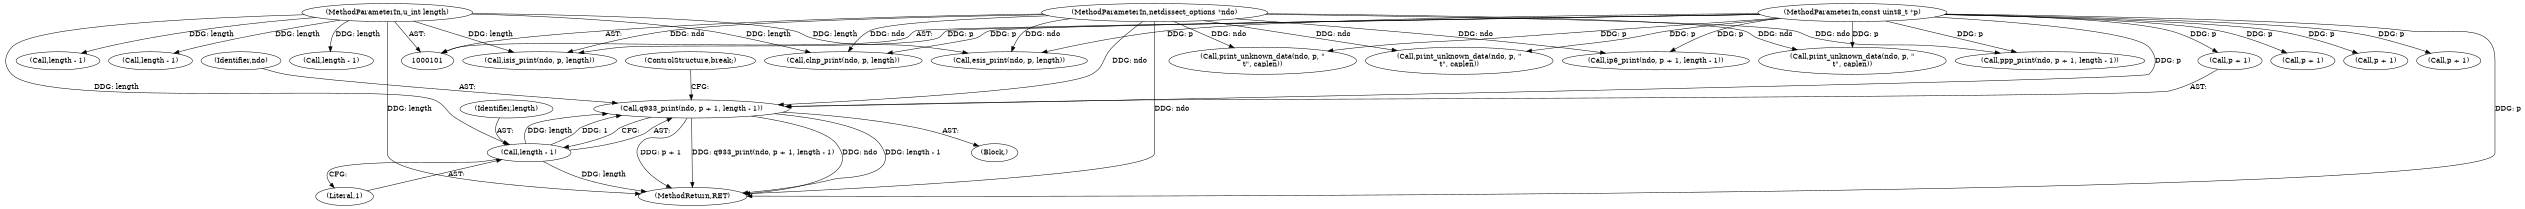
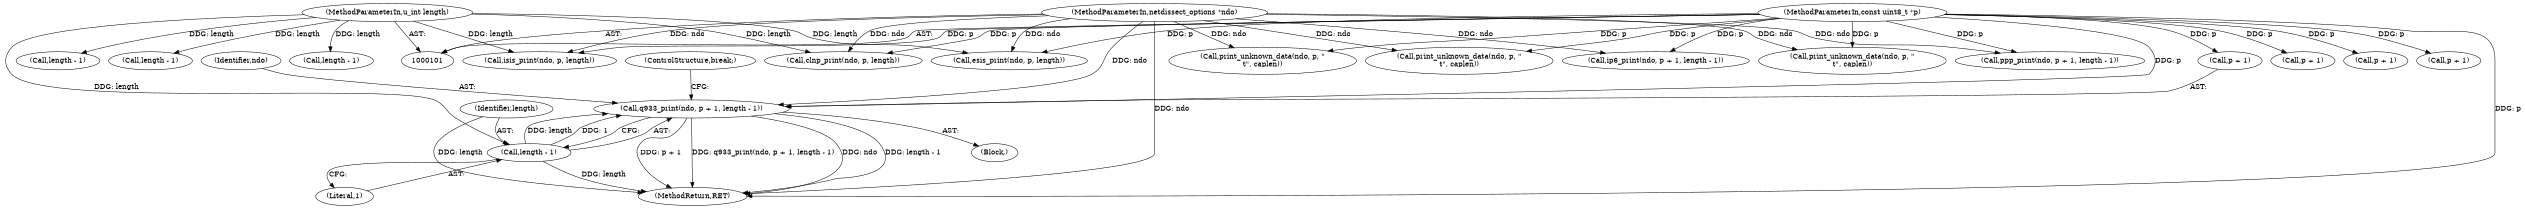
edge "(MethodParameterIn,u_int length)" -> "(MethodReturn,RET)": now "(Identifier,length)" -> "(MethodReturn,RET)"
